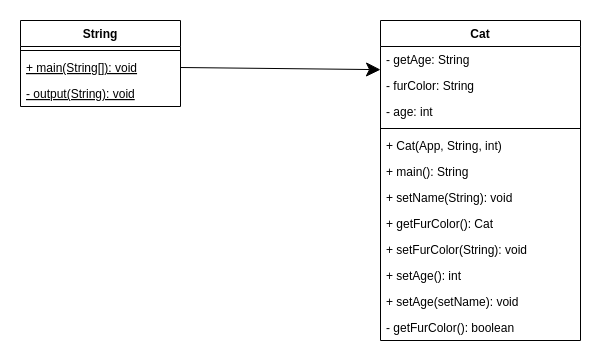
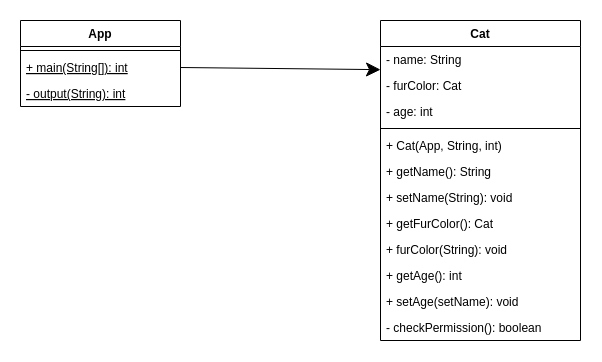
node "String": label "String" -> "App"
node "- getAge: String": label "- getAge: String" -> "- name: String"
node "+ main(String[]): void": label "+ main(String[]): void" -> "+ main(String[]): int"
node "- furColor: String": label "- furColor: String" -> "- furColor: Cat"
node "- output(String): void": label "- output(String): void" -> "- output(String): int"
node "+ main(): String": label "+ main(): String" -> "+ getName(): String"
node "+ setFurColor(String): void": label "+ setFurColor(String): void" -> "+ furColor(String): void"
node "+ setAge(): int": label "+ setAge(): int" -> "+ getAge(): int"
node "- getFurColor(): boolean": label "- getFurColor(): boolean" -> "- checkPermission(): boolean"
